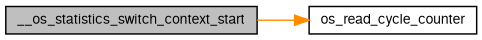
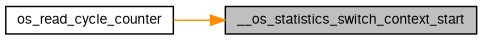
edge "__os_statistics_switch_context_start" -> "os_read_cycle_counter": reversed
